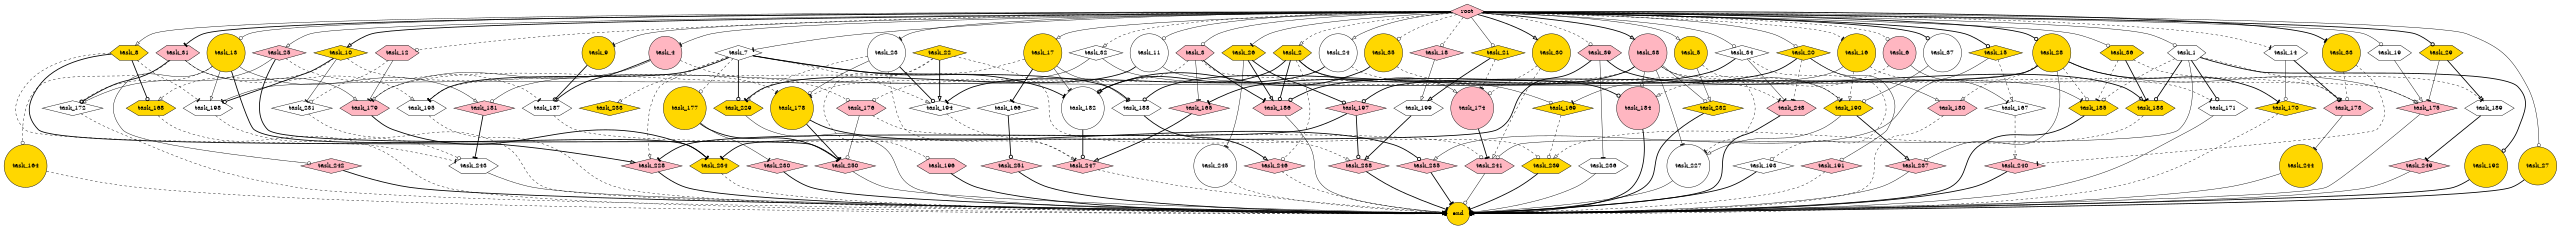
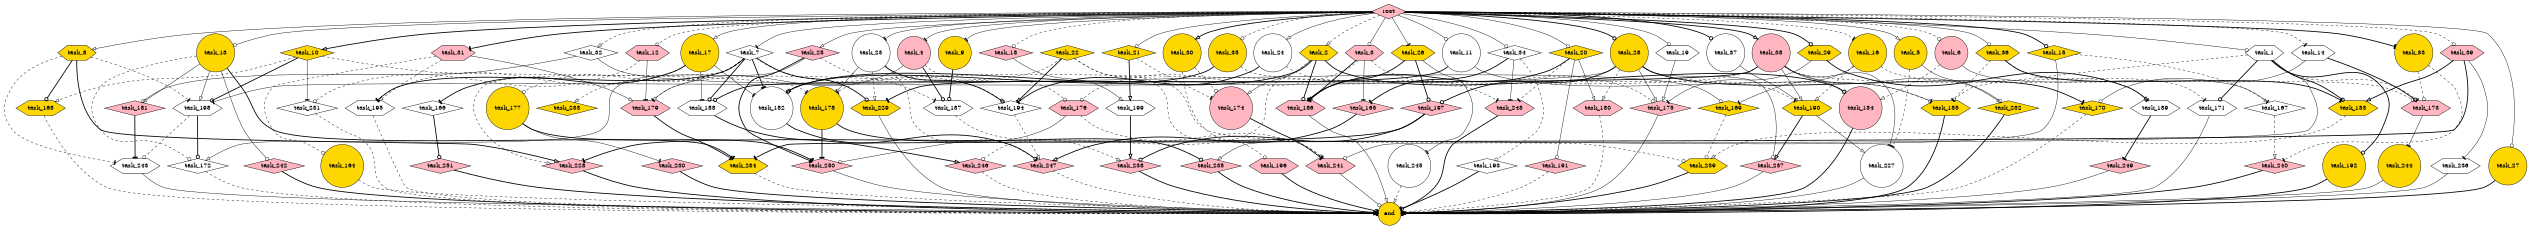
edge "task_31" -> "task_172": now "task_198" -> "task_172"
